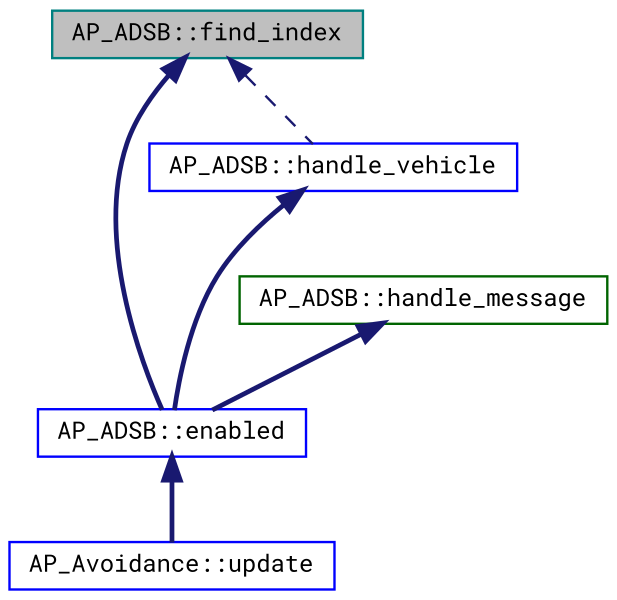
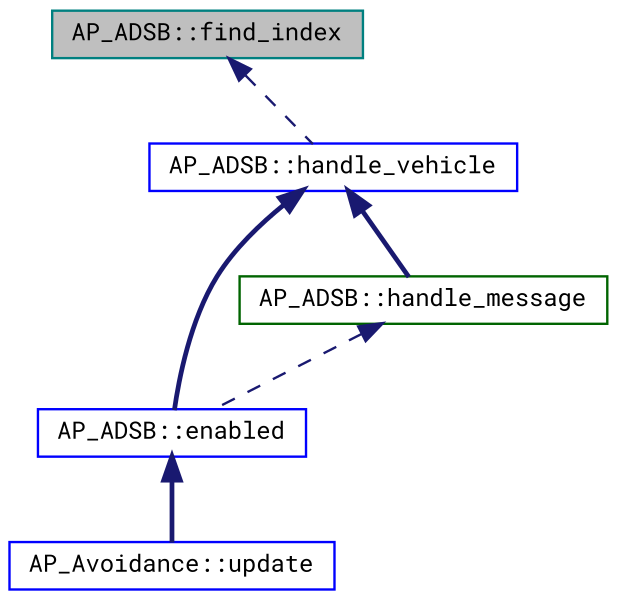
edge "AP_ADSB::enabled" -> "AP_ADSB::find_index": removed
edge "AP_ADSB::handle_message" -> "AP_ADSB::handle_vehicle": added
edge "AP_ADSB::enabled" -> "AP_ADSB::handle_message": style bold -> dashed
